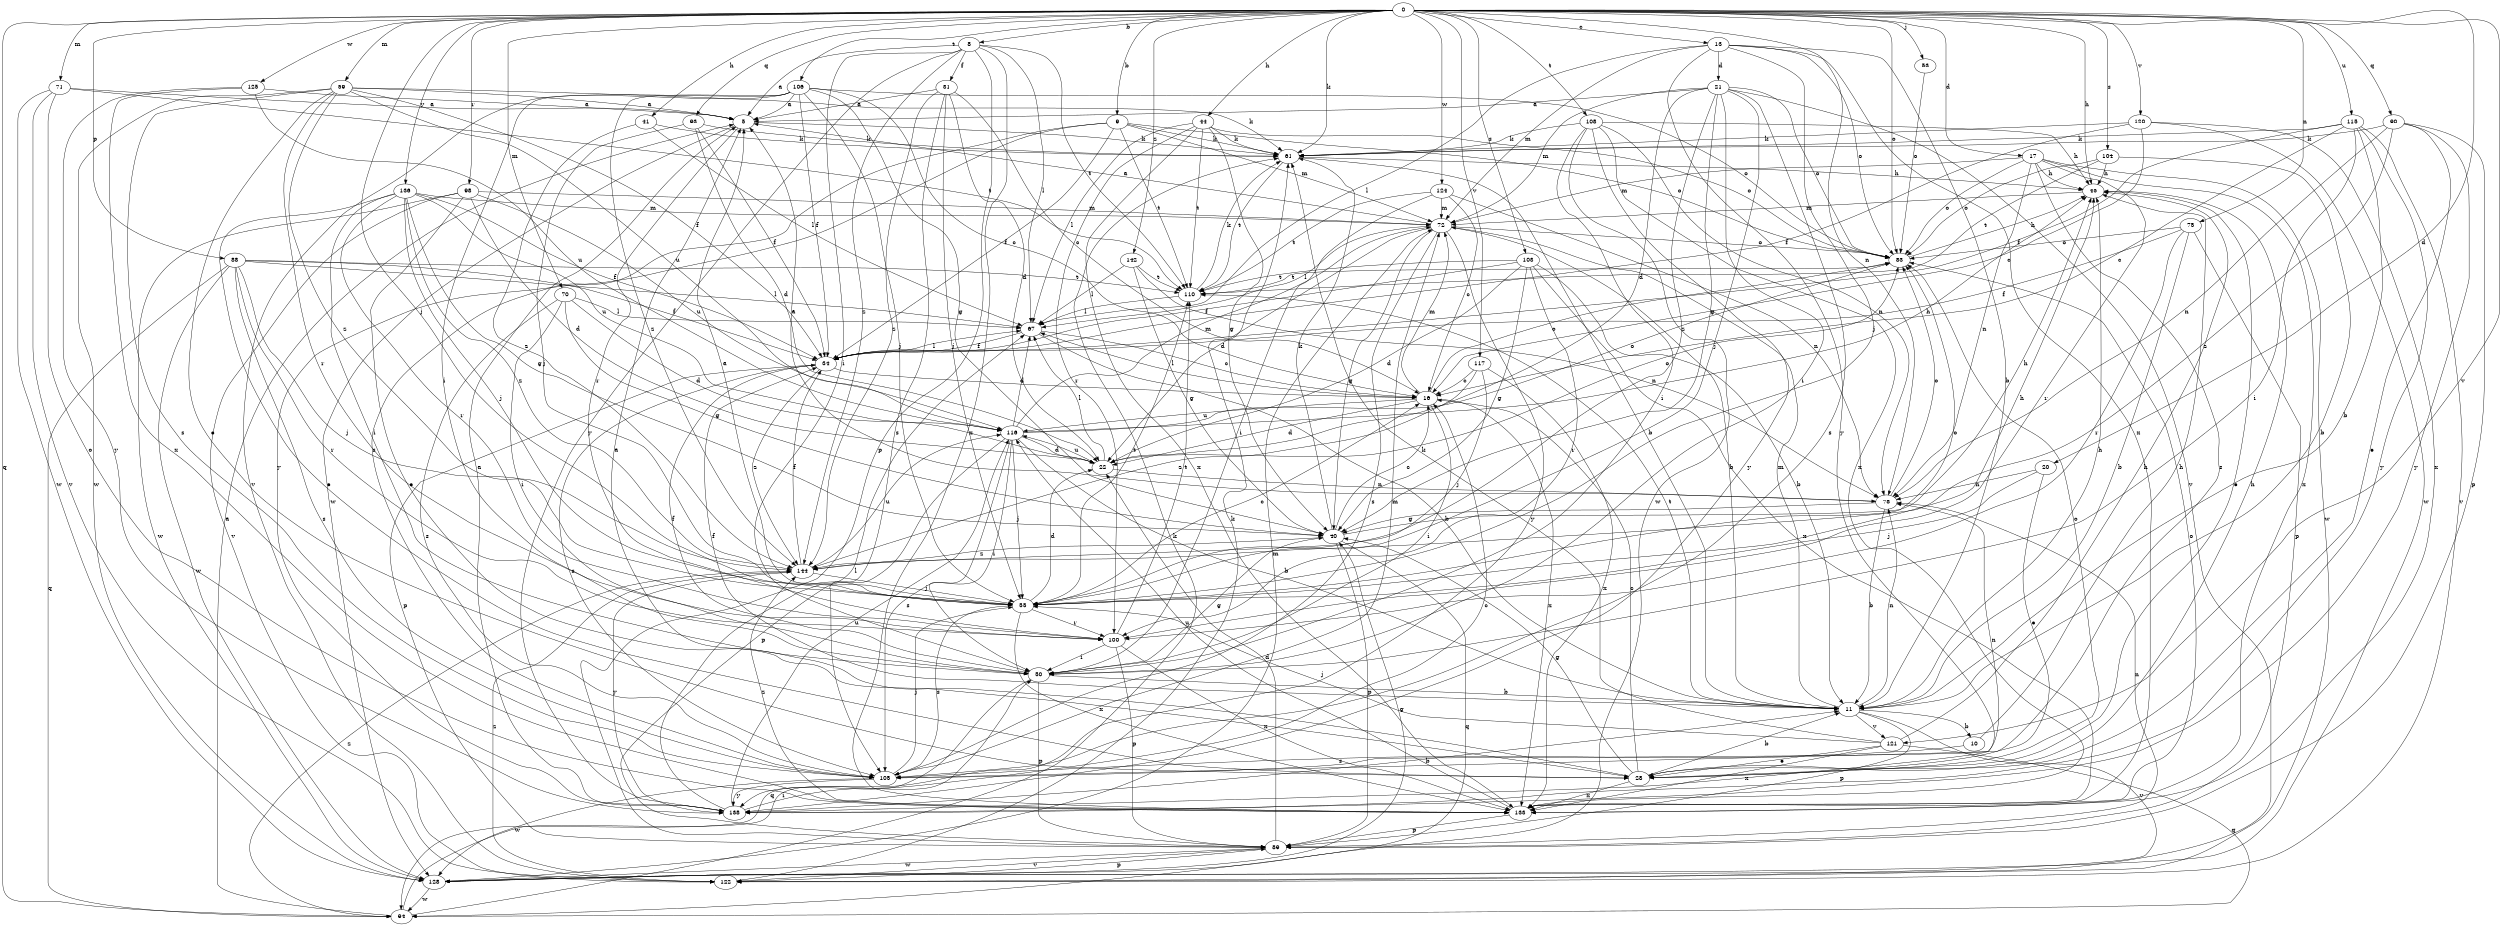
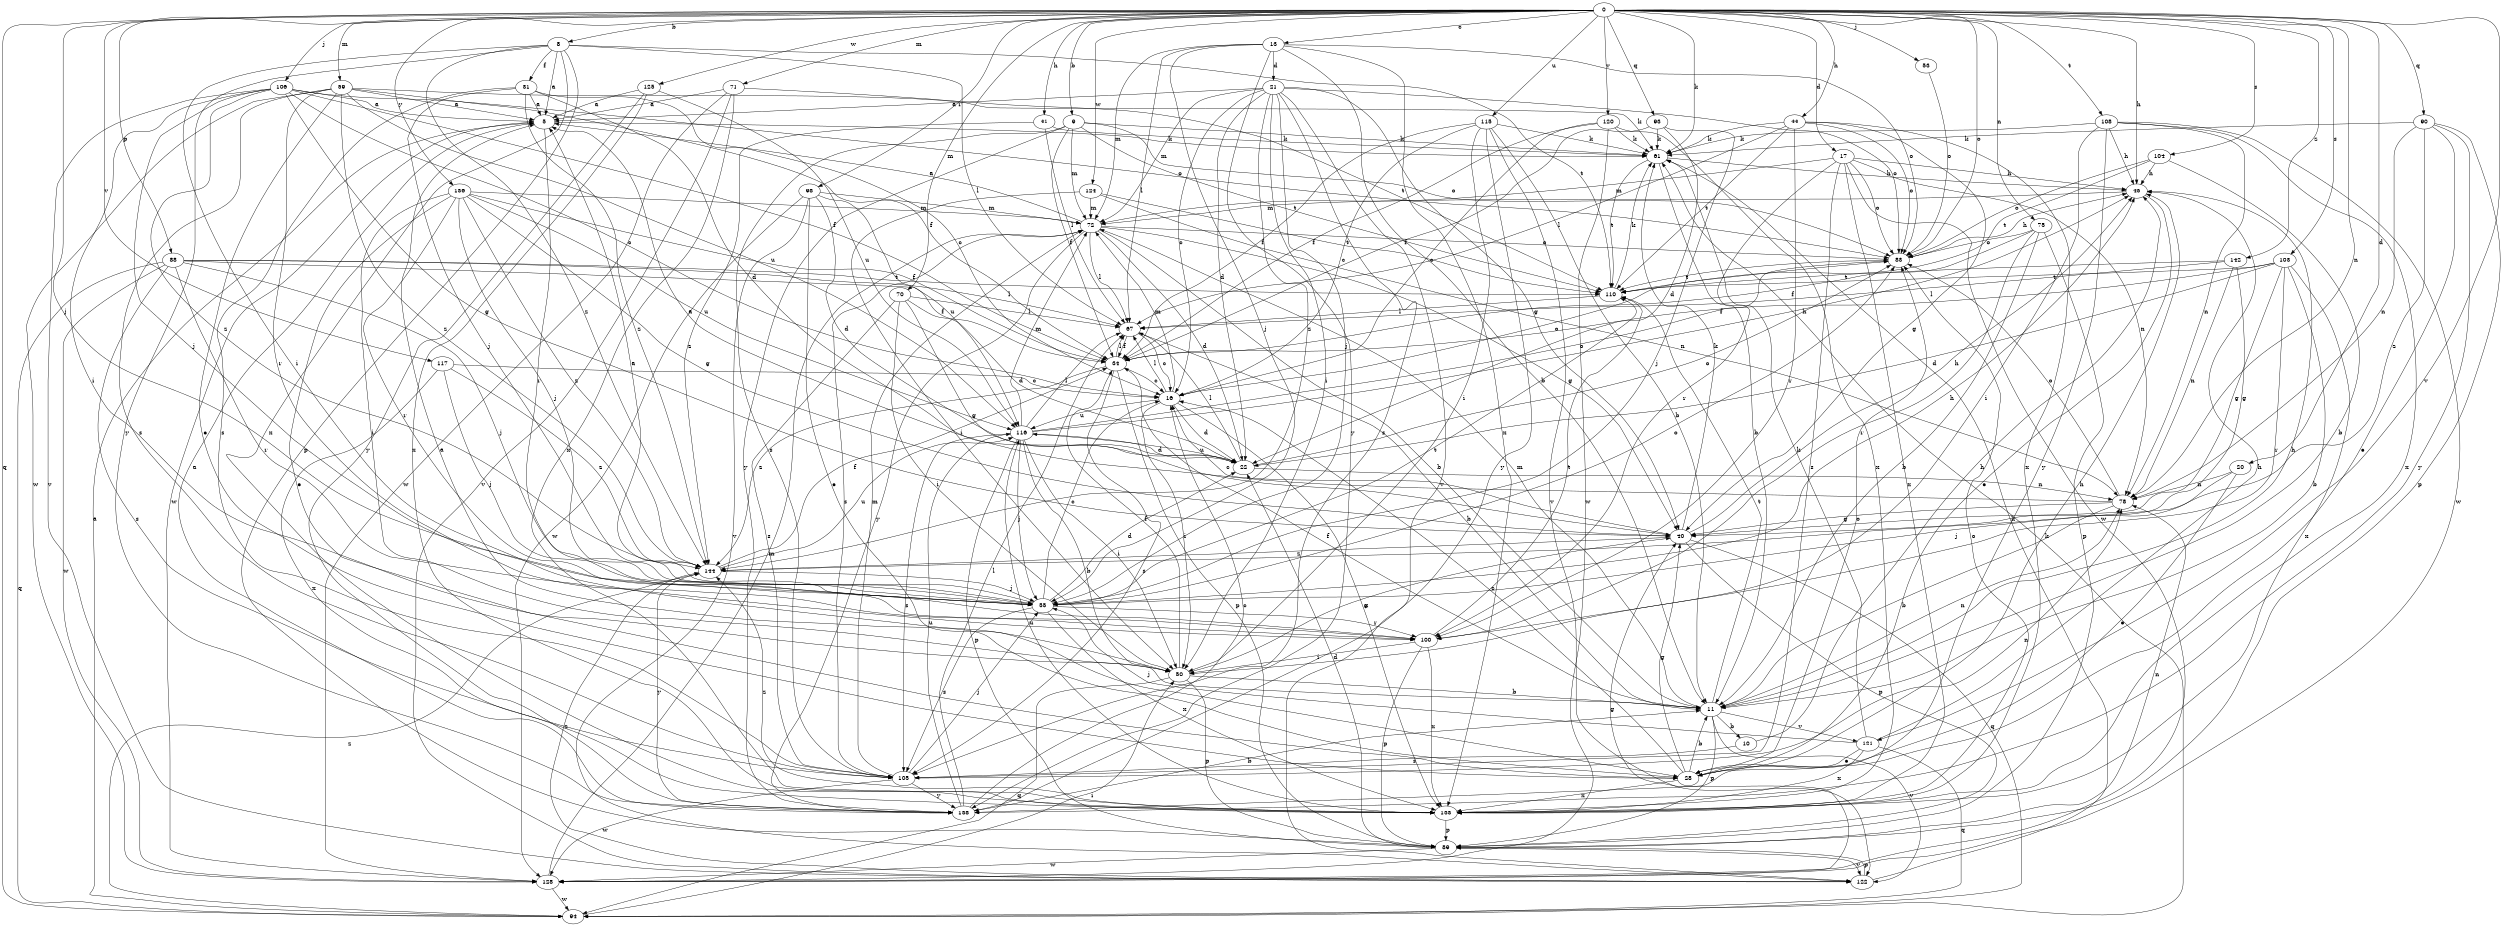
edge "0" -> "106": label "t" -> "j"
edge "124" -> "16": now "21" -> "16"
edge "71" -> "133": label "o" -> "x"
